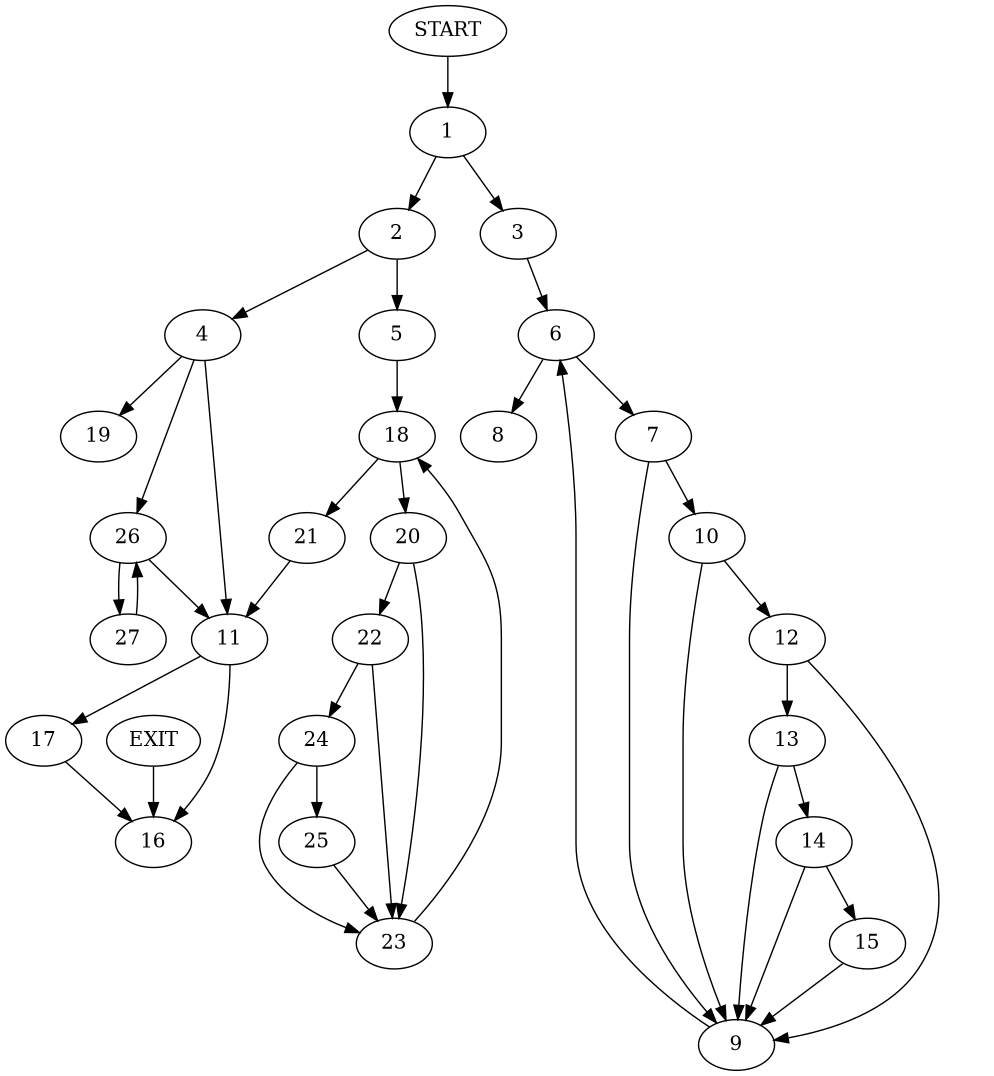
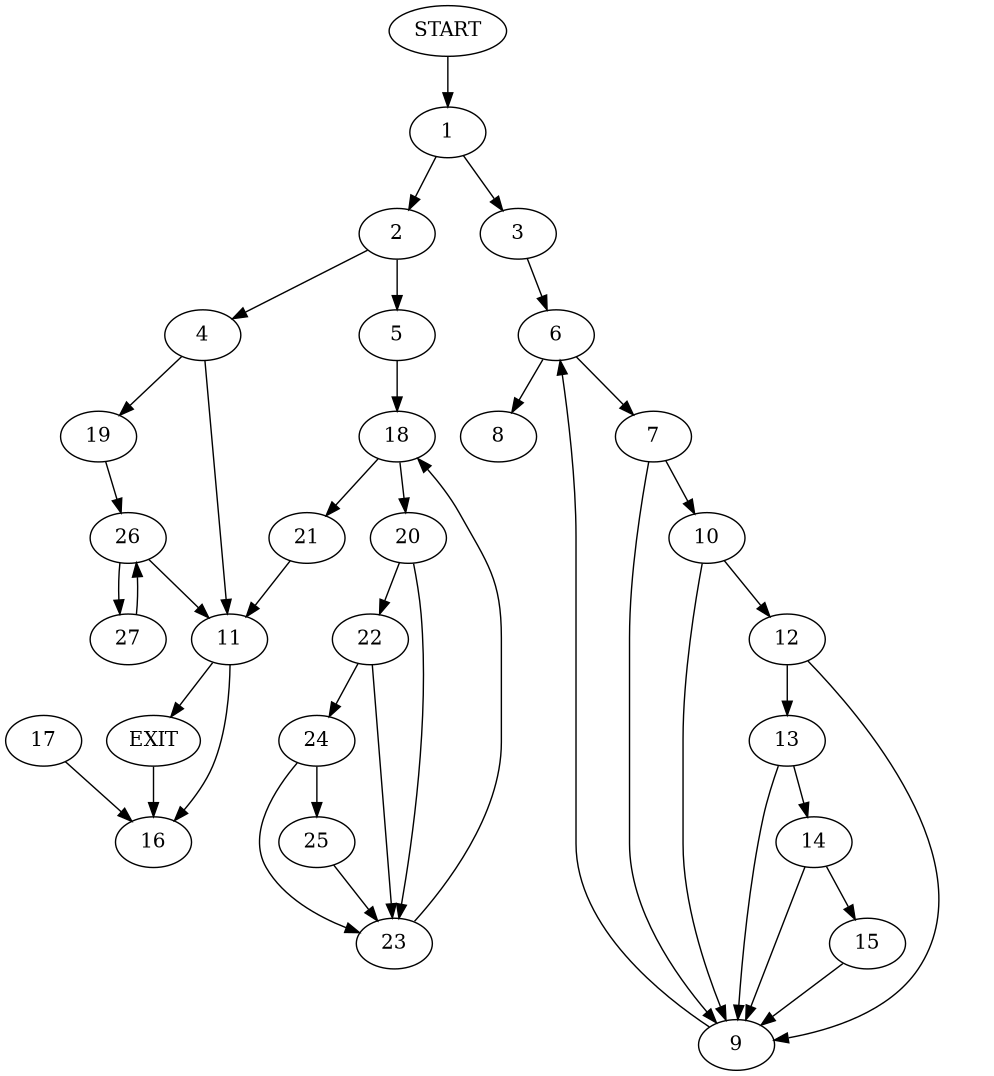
edge "4" -> "26": now "19" -> "26"
edge "11" -> "17": now "11" -> "EXIT"
